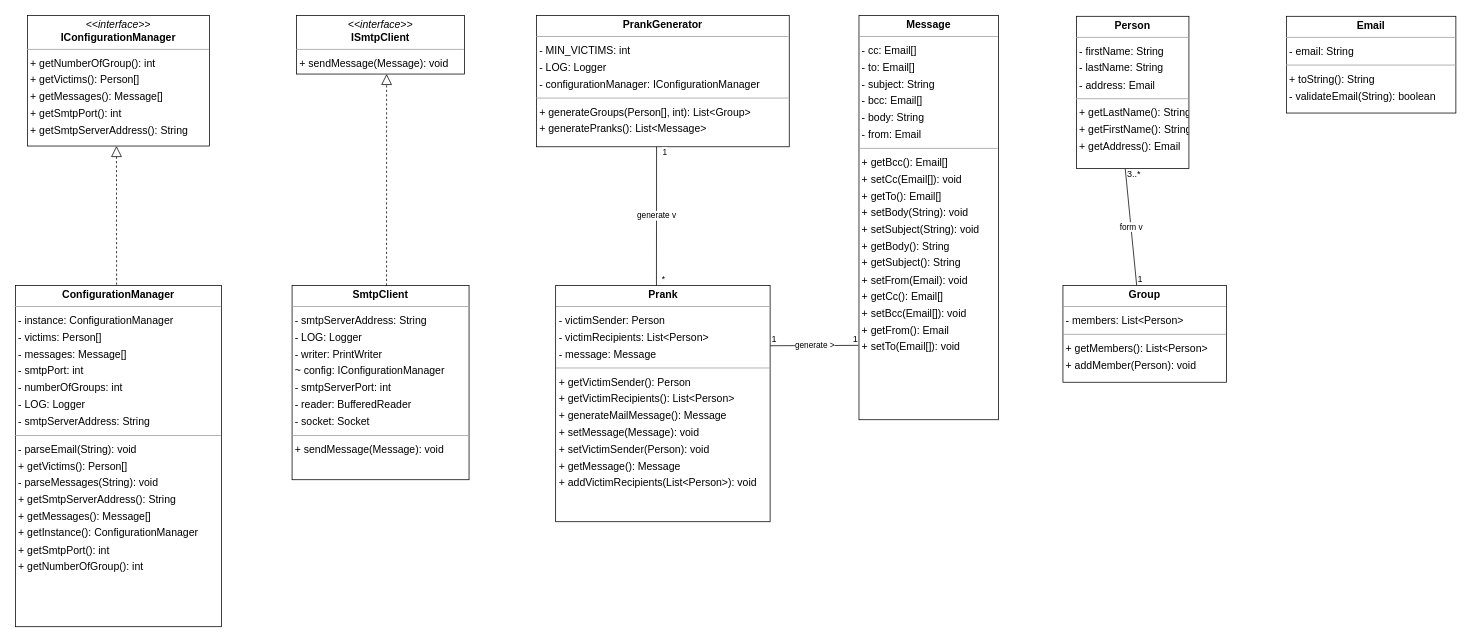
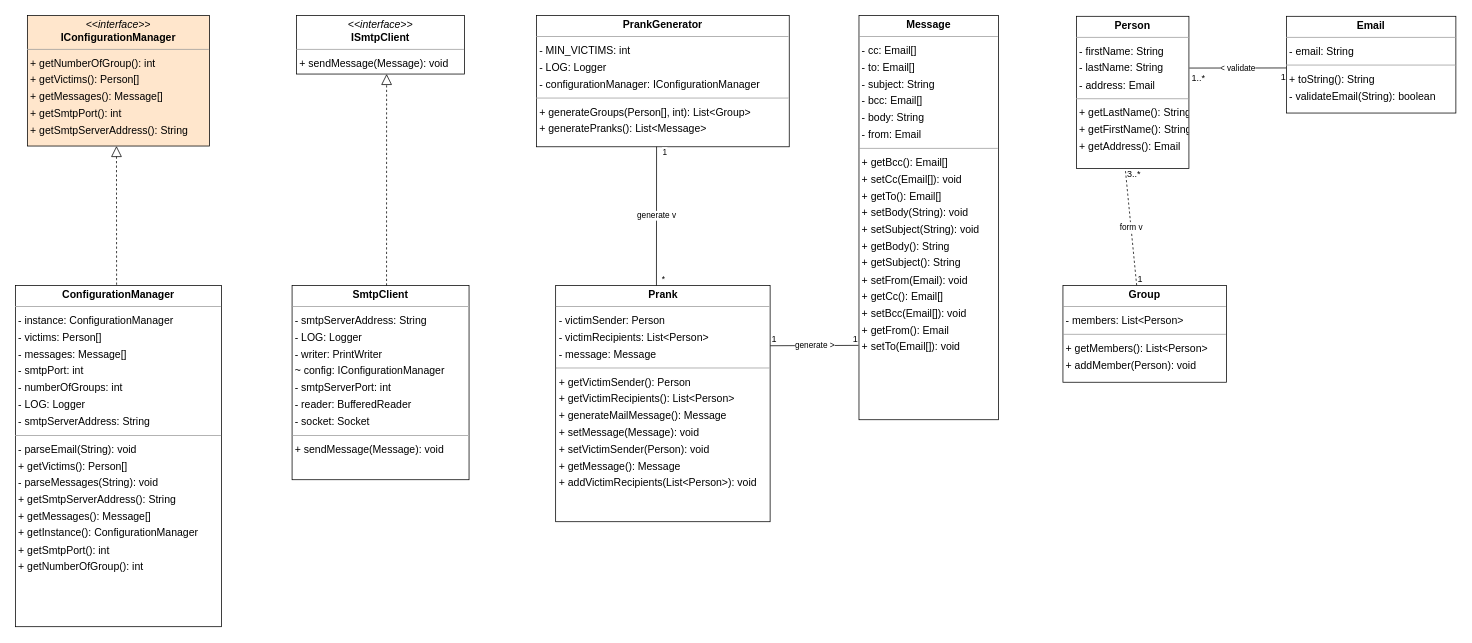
edge "Email - email: String + toString(): String - validateEmail(String): boolean" -- "Person - firstName: String - lastName: String - address: Email + getLastName(): String + getFirstName(): String + getAddress(): Email": added, labels "1", "< validate", "1..*"
node "<<interface>> IConfigurationManager + getNumberOfGroup(): int + getVictims(): Person[] + getMessages(): Message[] + getSmtpPort(): int + getSmtpServerAddress(): String": fillcolor #ffffff -> #ffe6cc
edge "Person - firstName: String - lastName: String - address: Email + getLastName(): String + getFirstName(): String + getAddress(): Email" -- "Group - members: List<Person> + getMembers(): List<Person> + addMember(Person): void": style solid -> dashed
